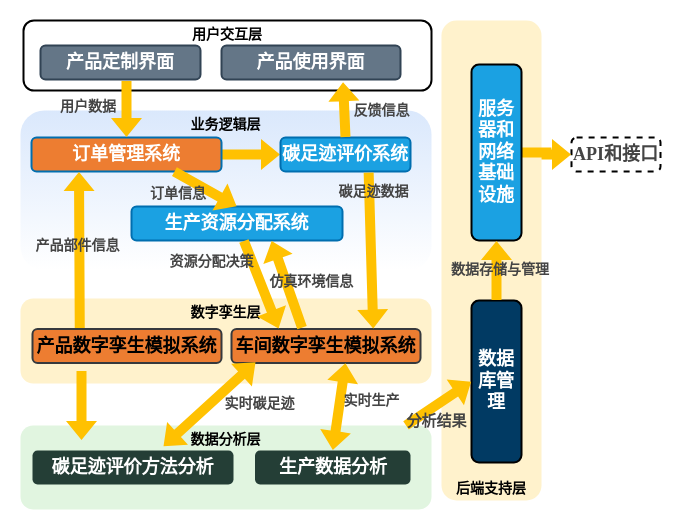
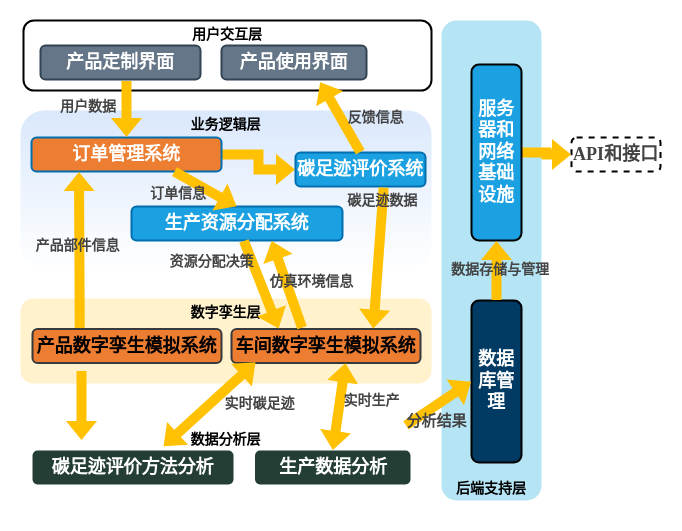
node "产品使用界面": size 179x34 -> 145x34
node "碳足迹评价系统": moved (346, 155) -> (361, 170)
node "后端支持层": fillcolor #fff2cc -> #b5e5f5
node "数据分析层": fillcolor #e1f5e0 -> #ffffff
